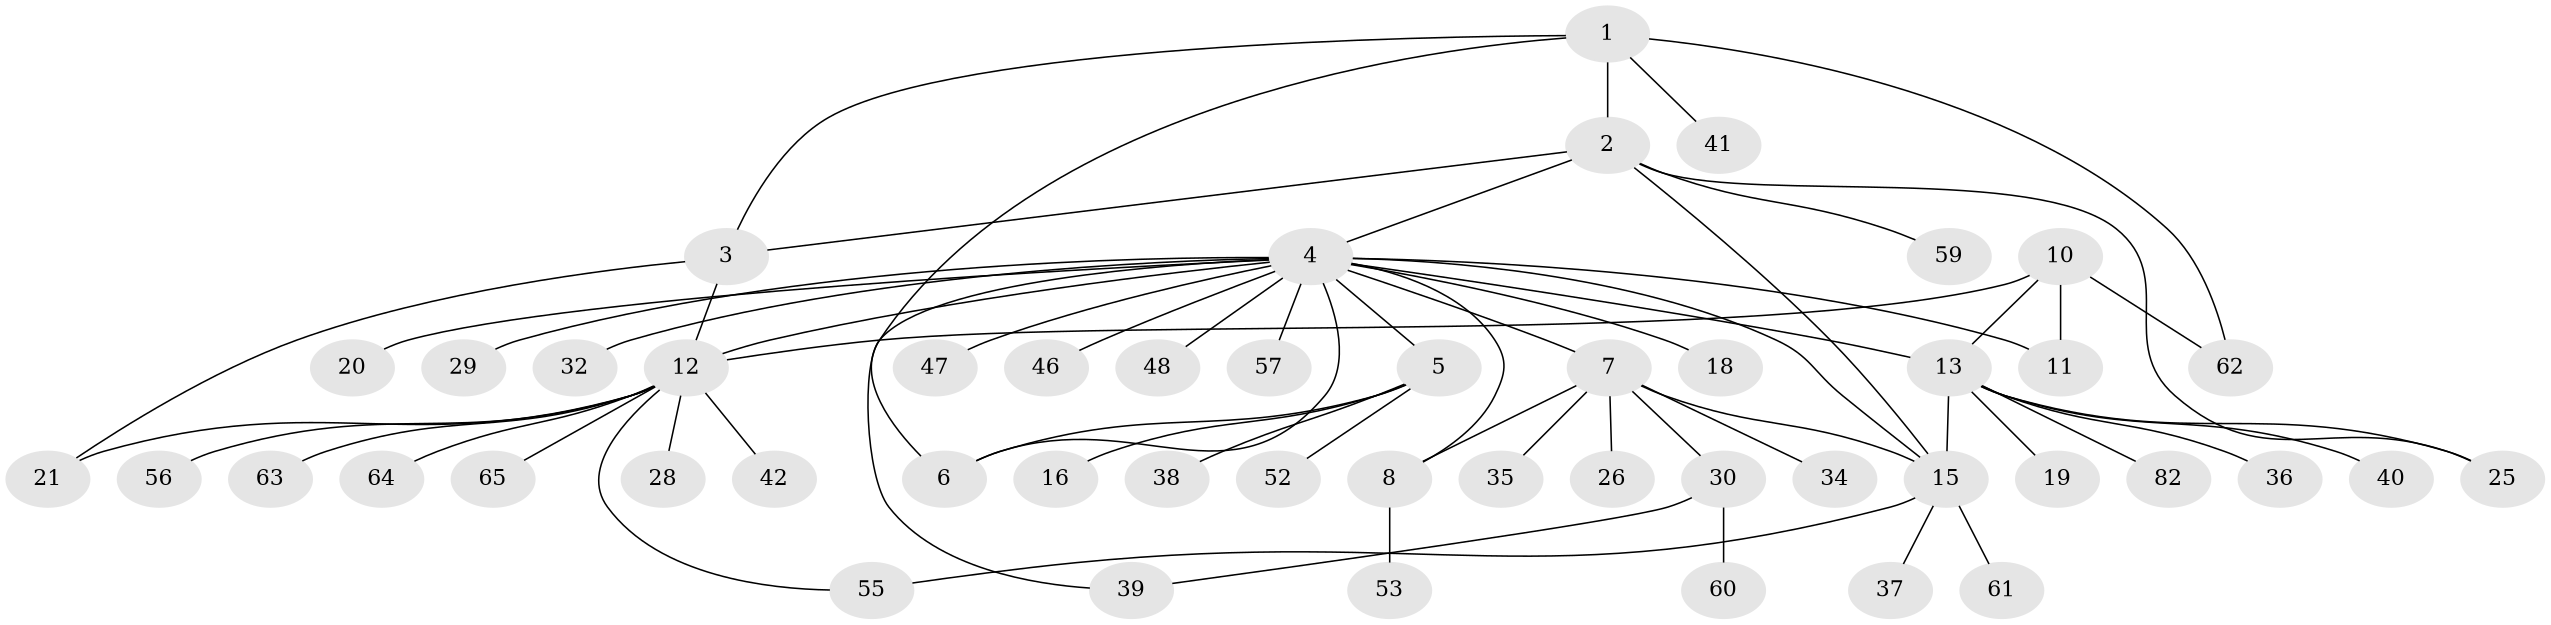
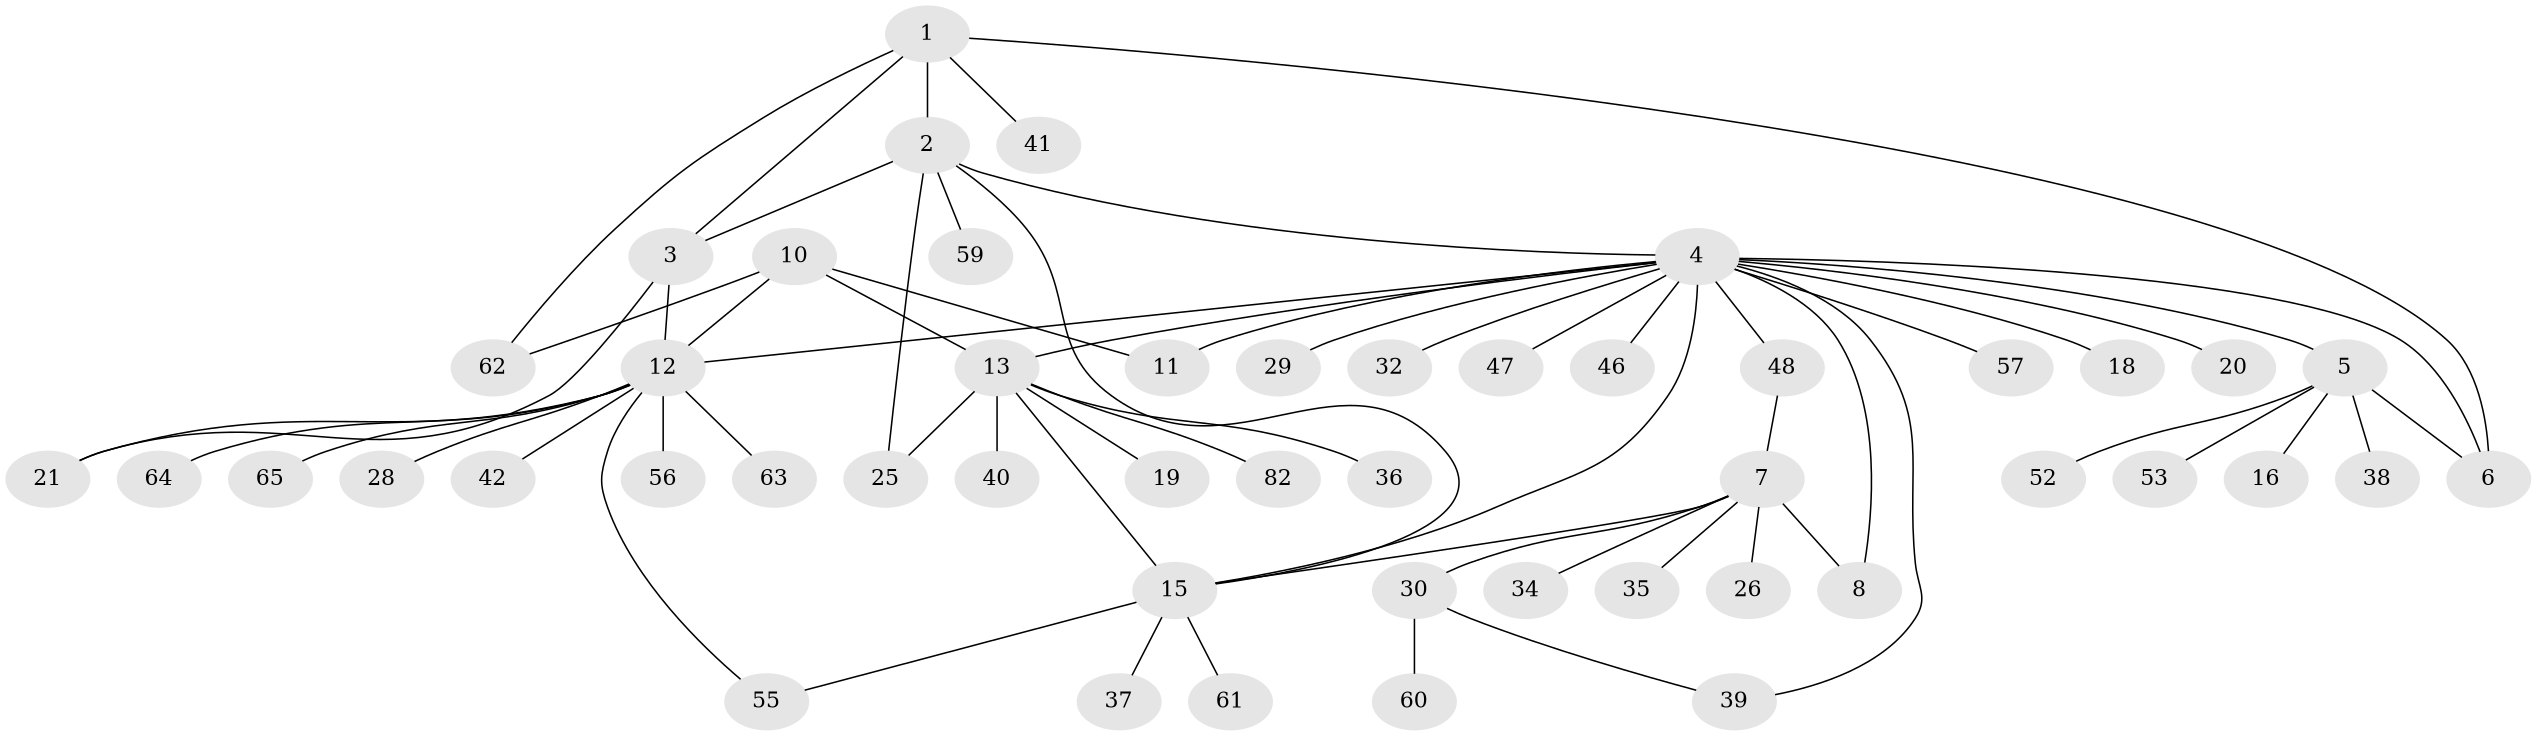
edge "4" -- "7": now "48" -- "7"
edge "8" -- "53": now "5" -- "53"
